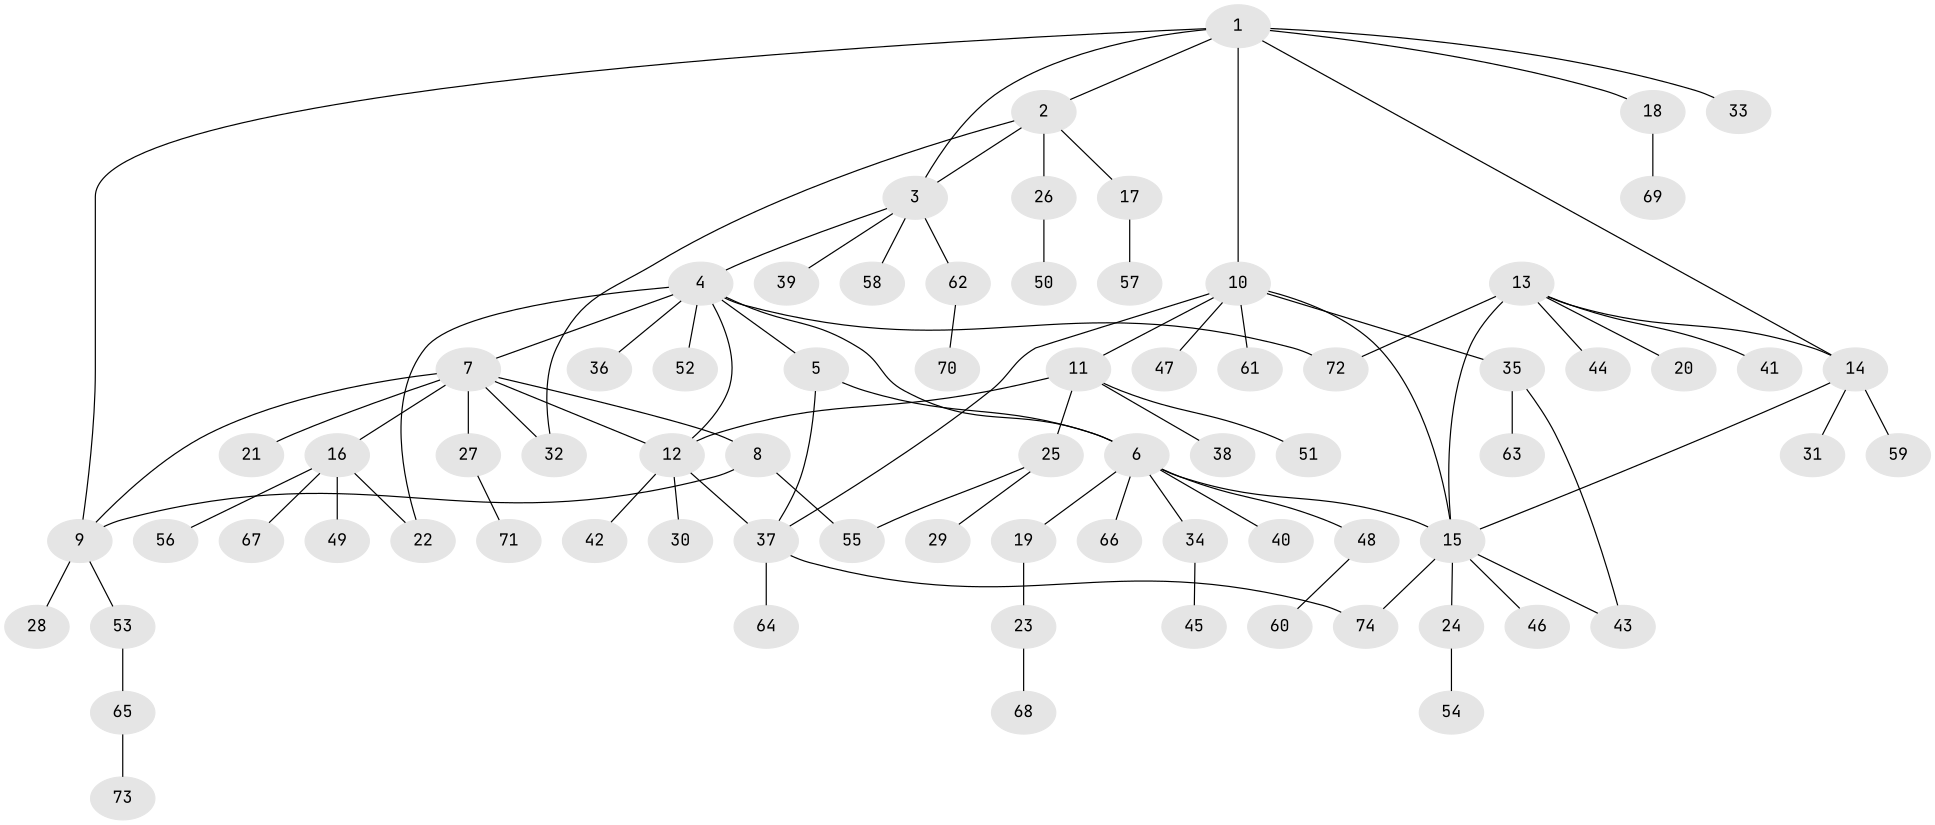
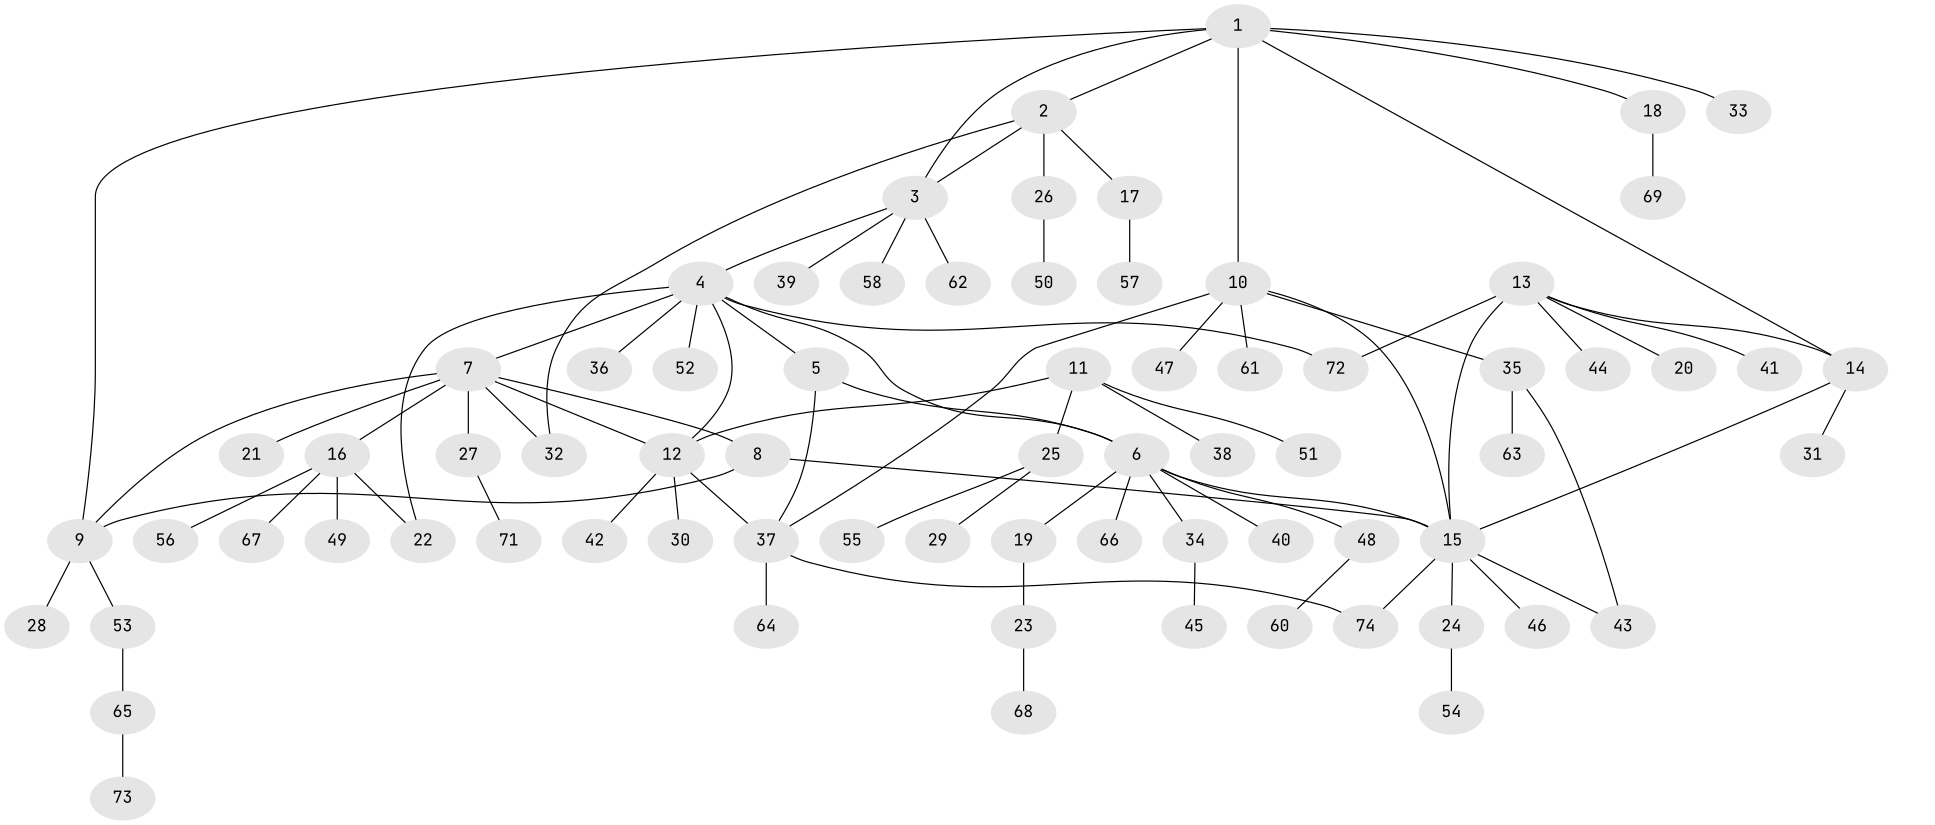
edge "10" -- "11": removed
node "70": removed
node "59": removed
edge "8" -- "55": now "8" -- "15"
